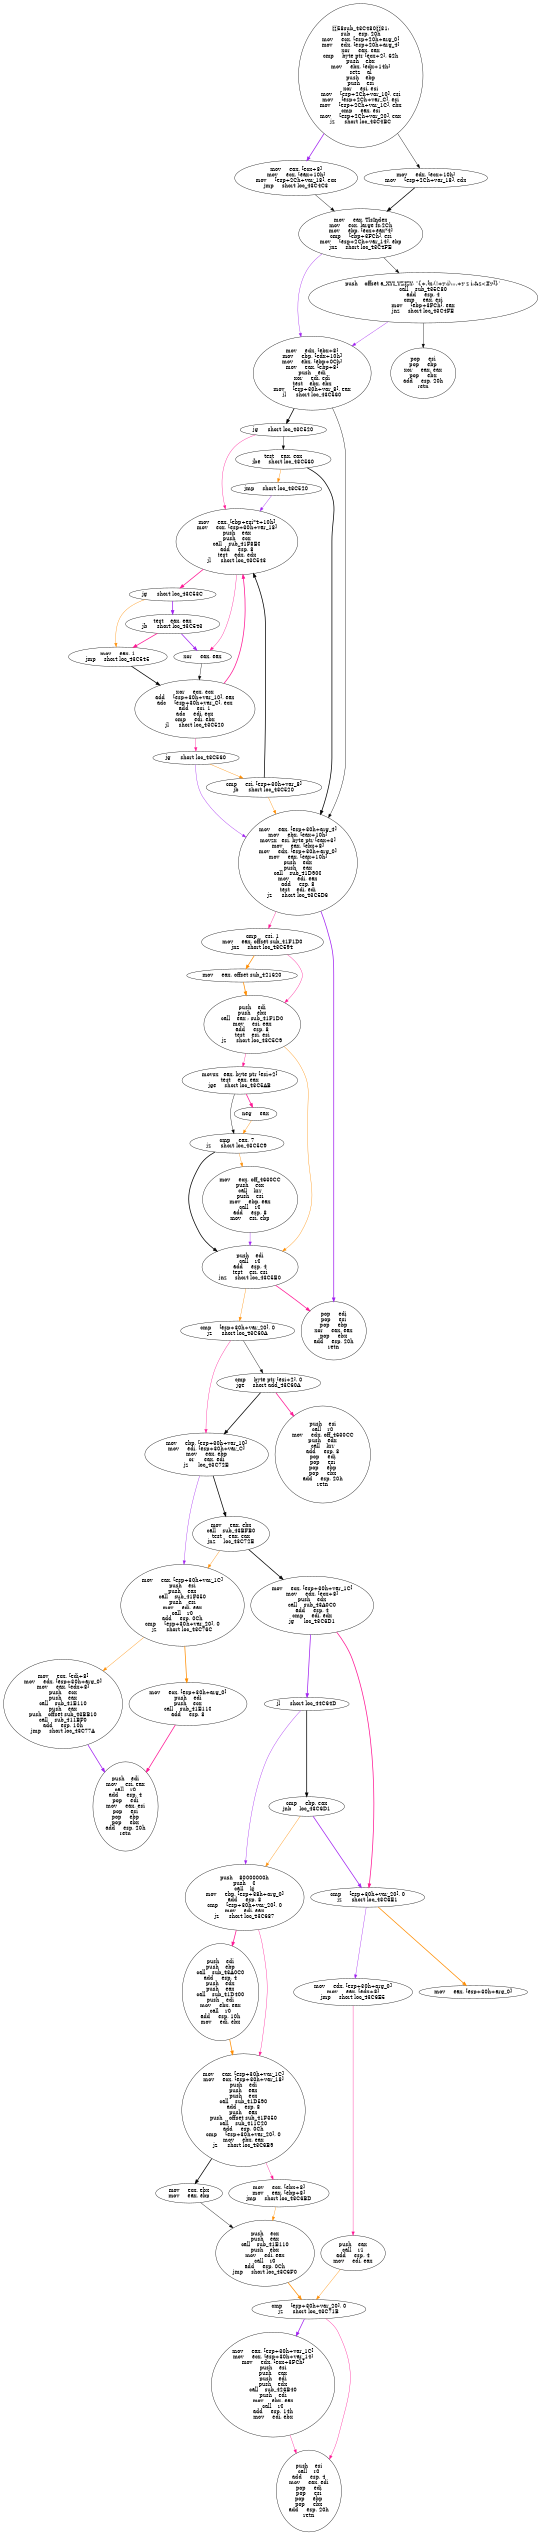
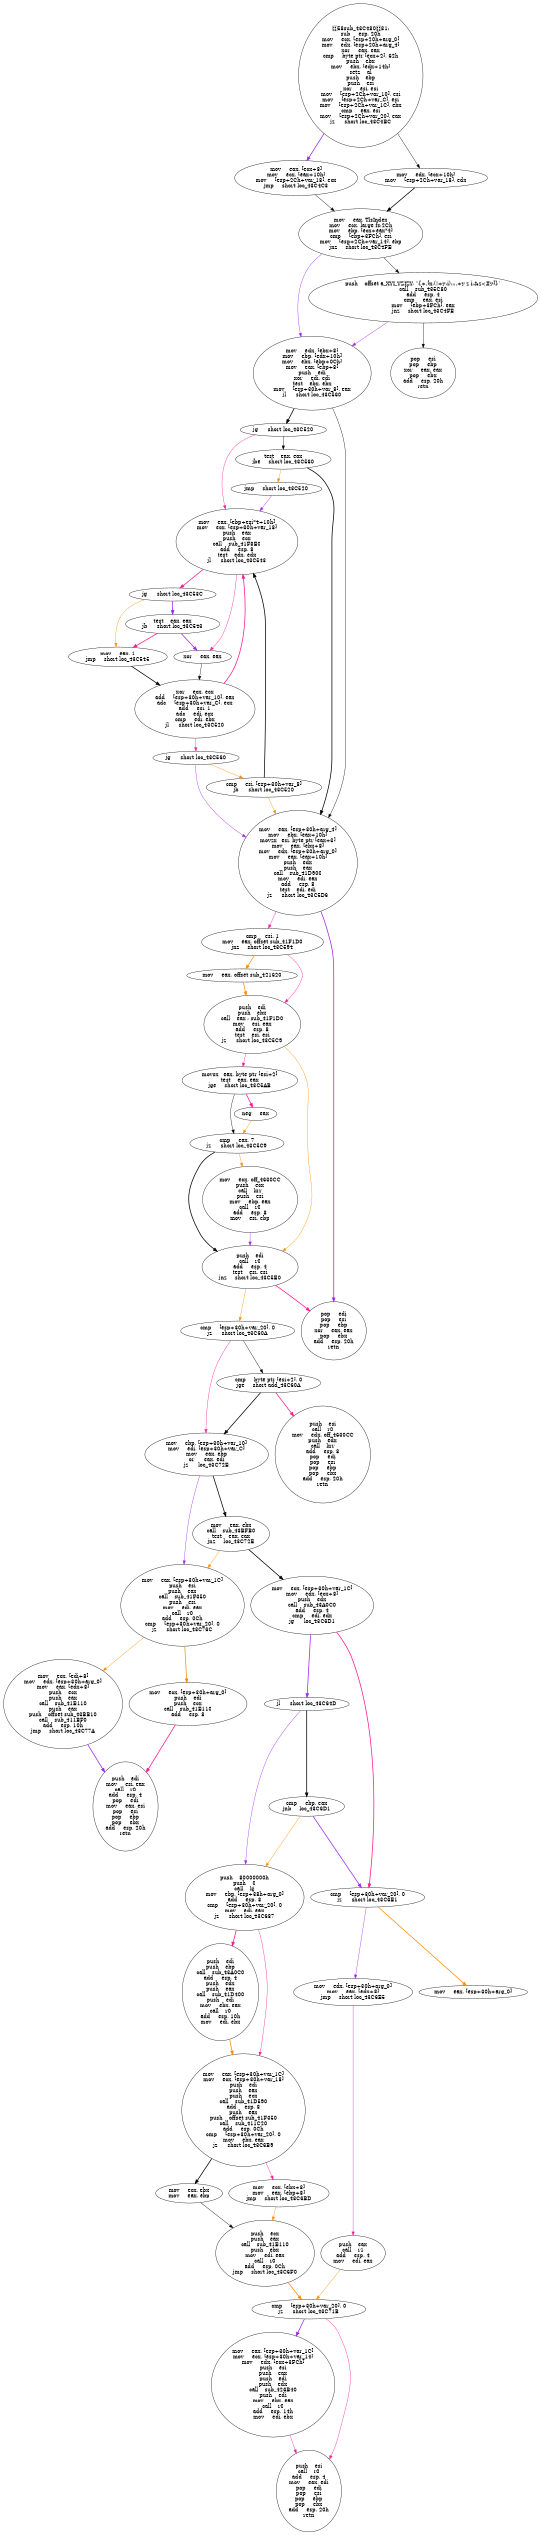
node "jl      short loc_44C64D": label "jl      short loc_44C64D" -> "jl      short loc_43C64D"
